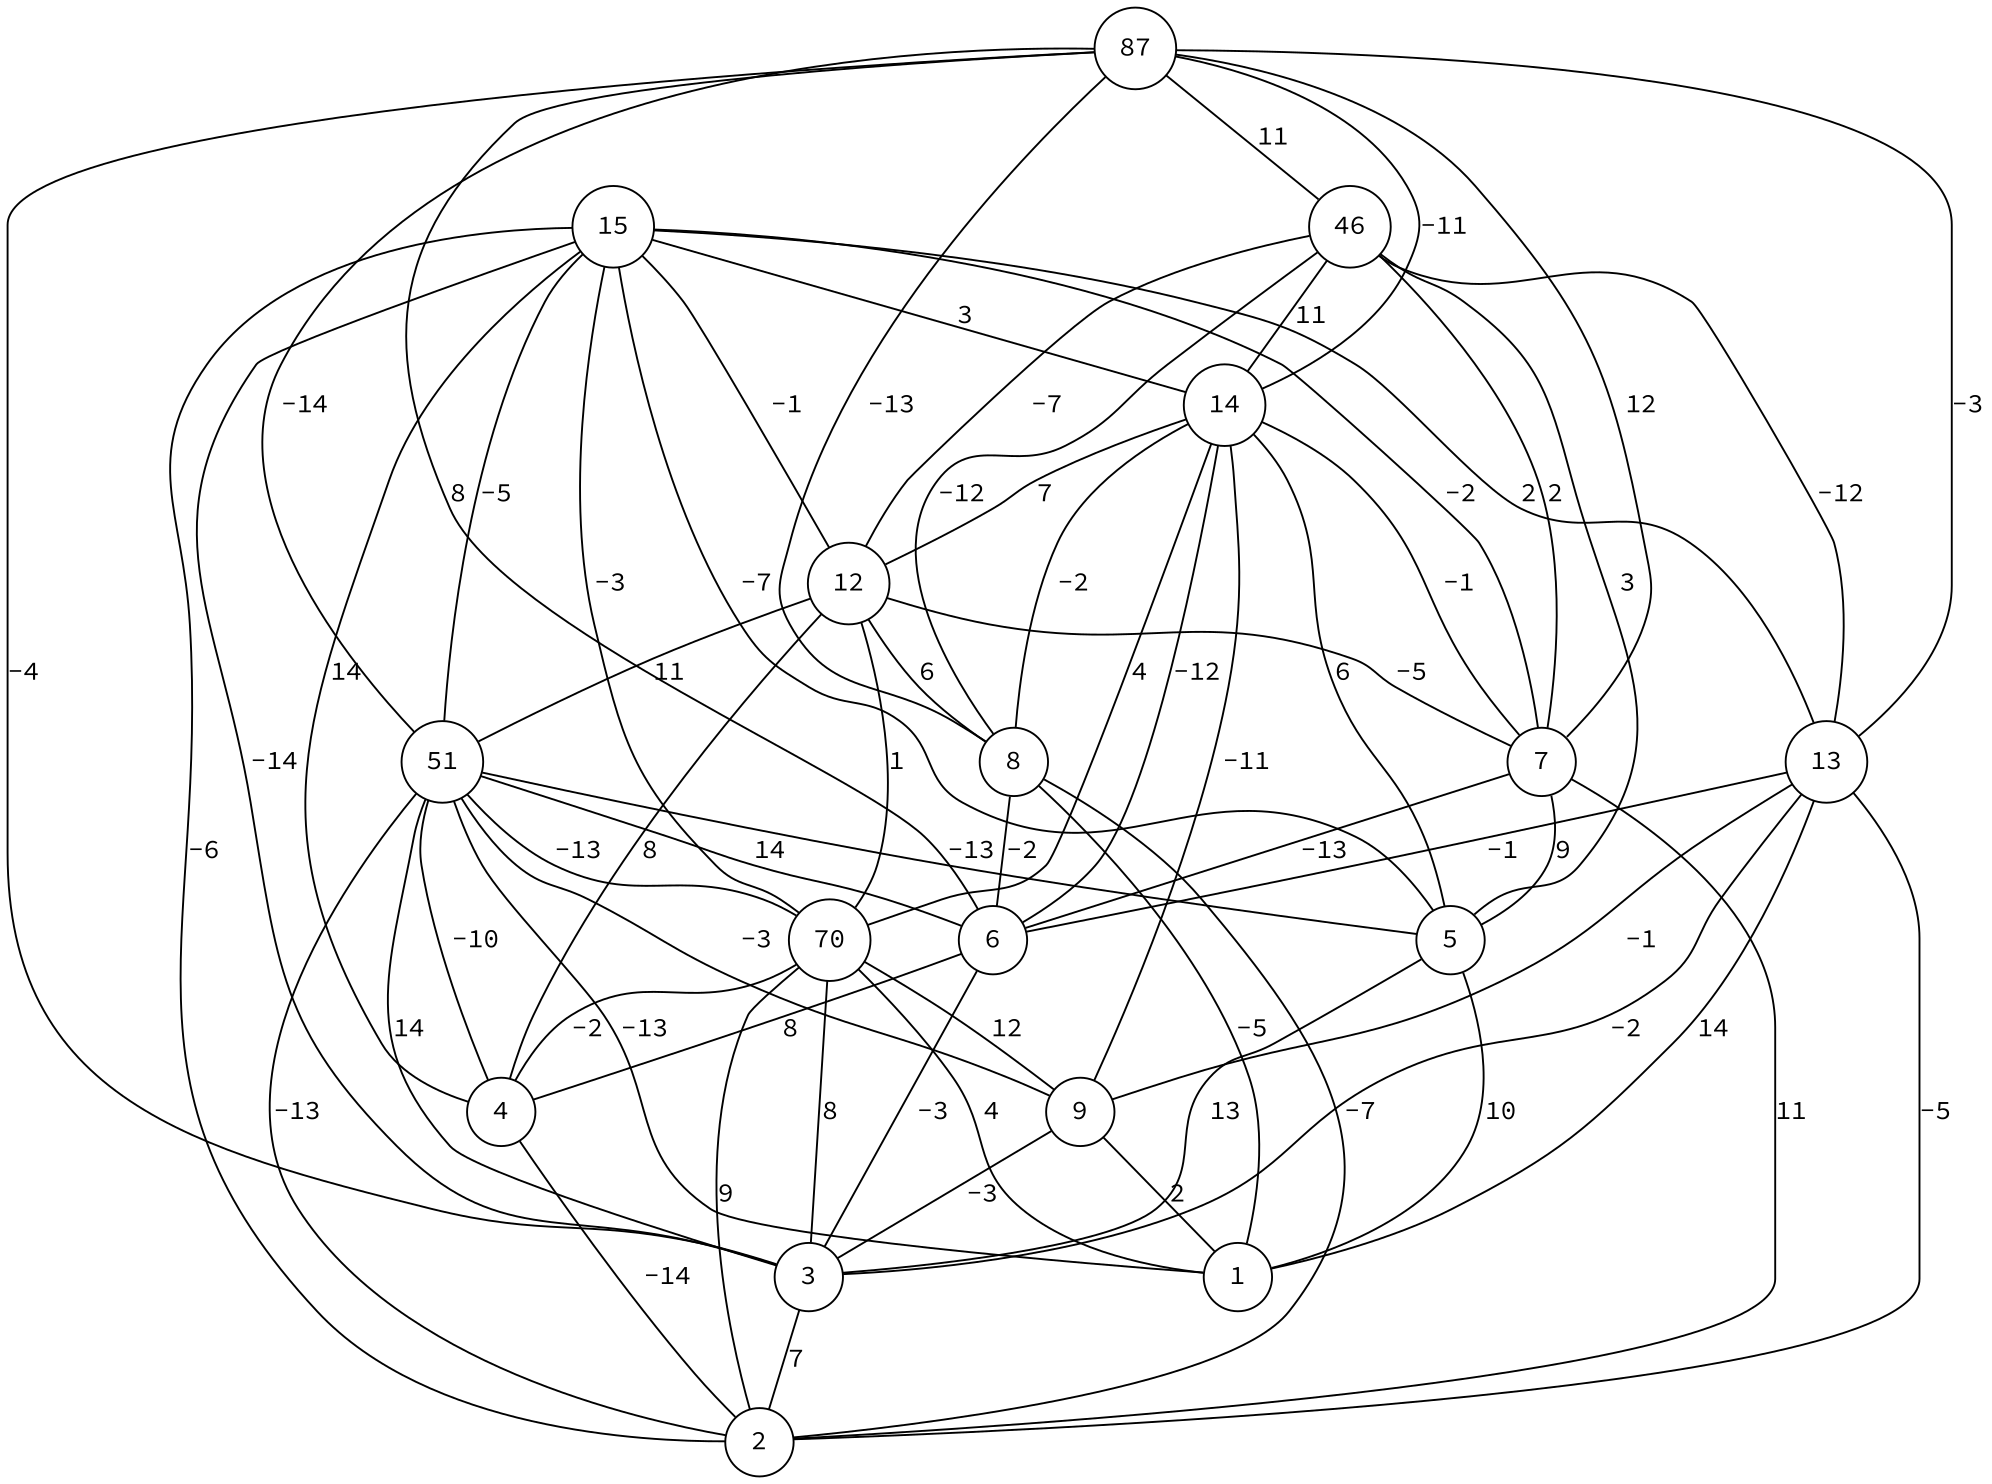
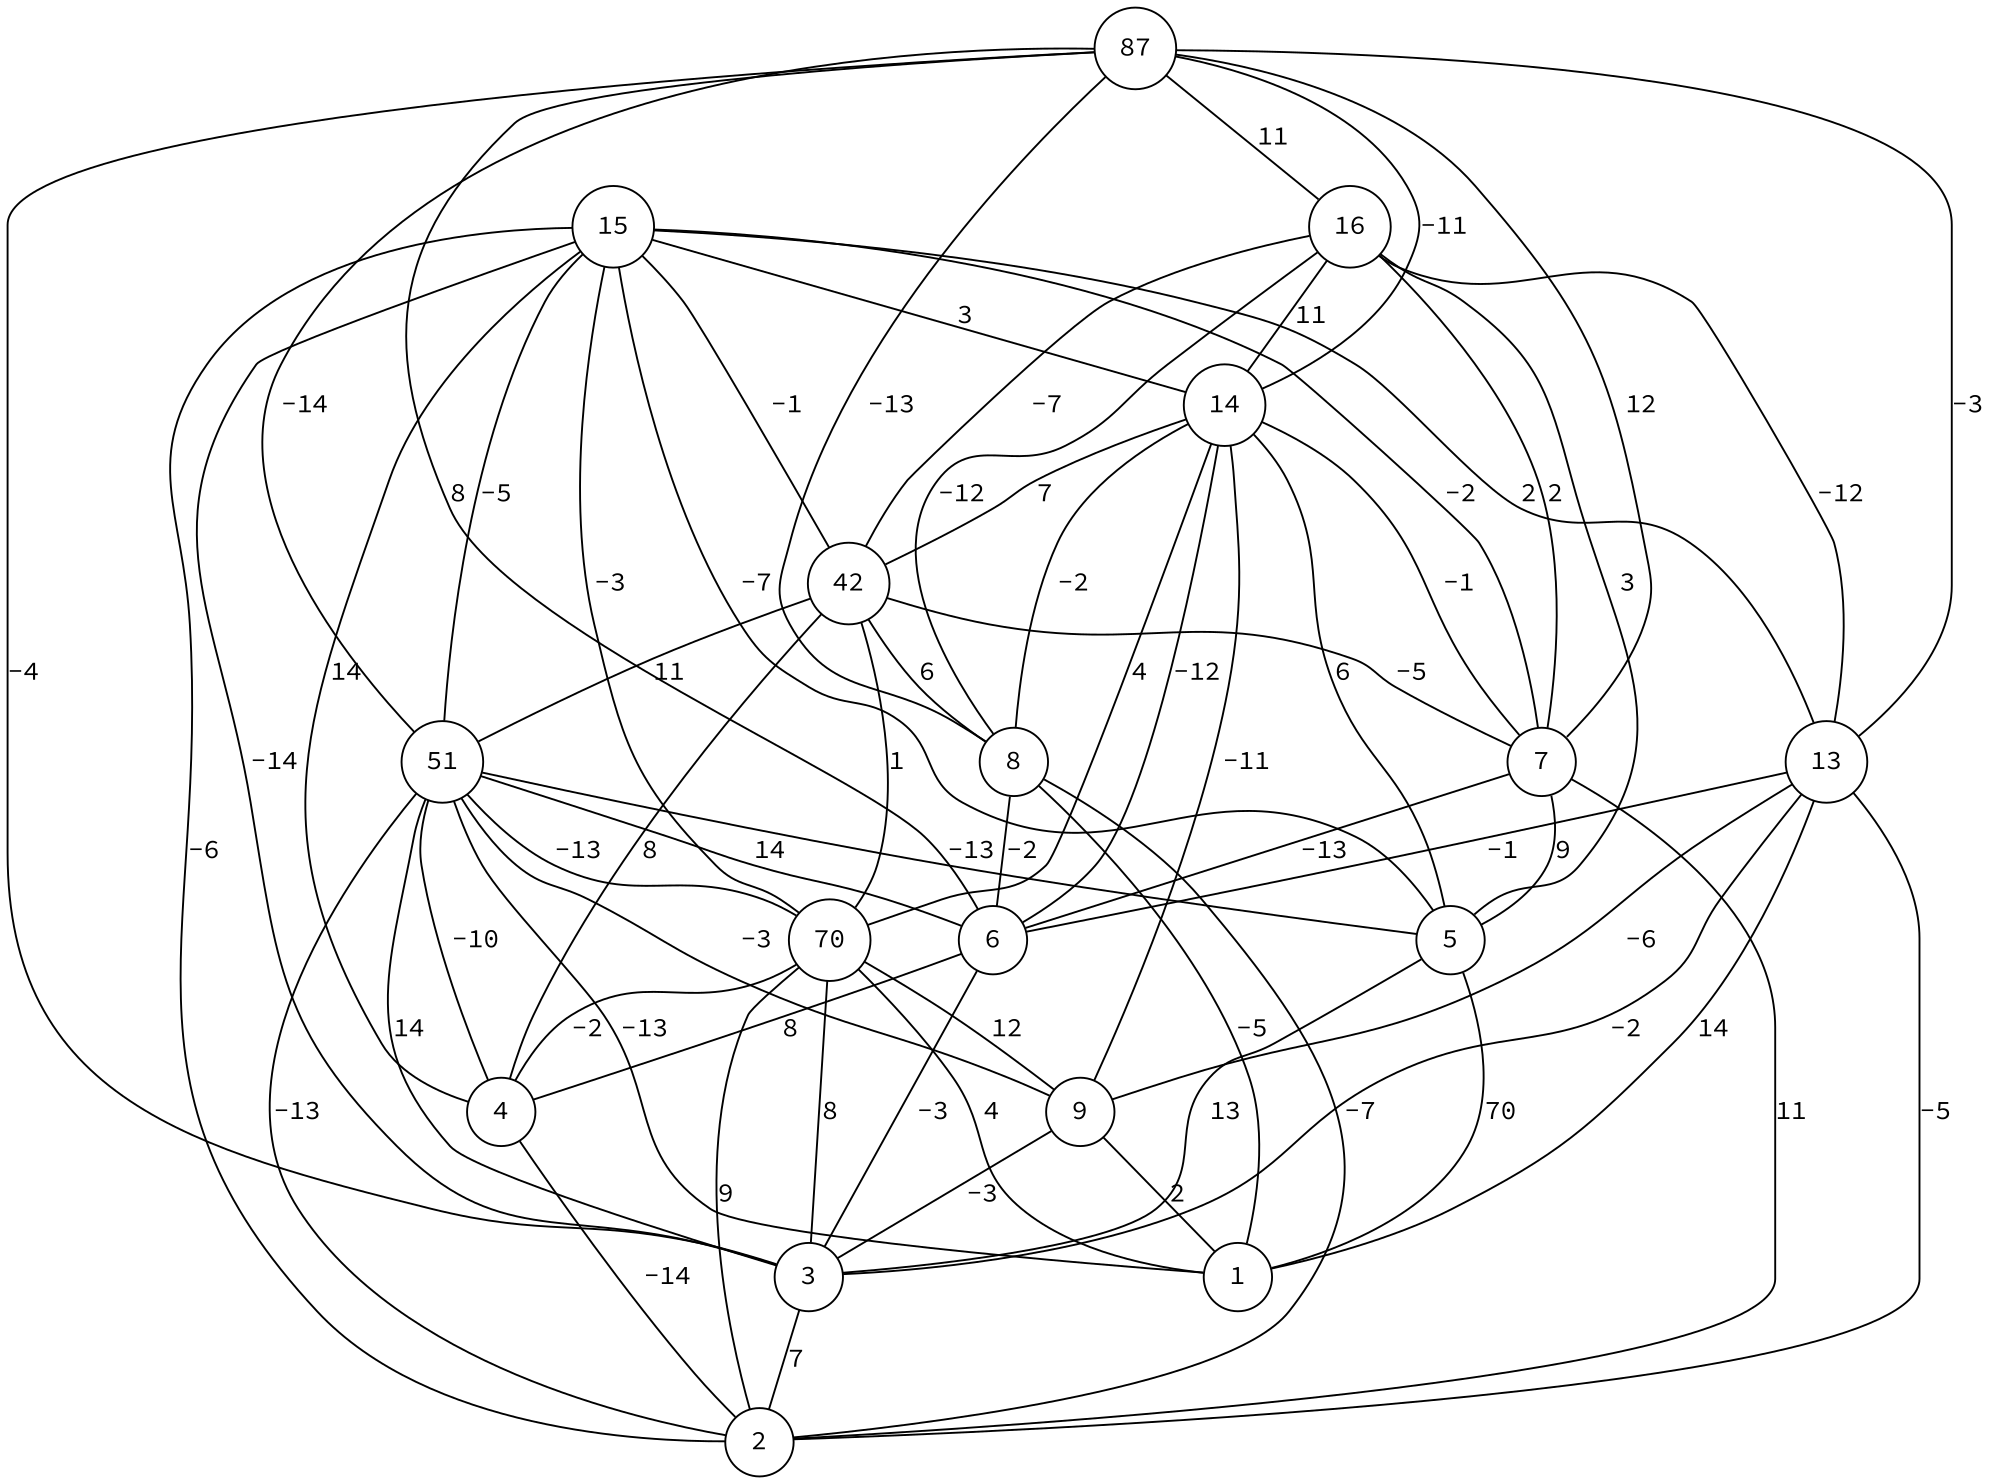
node "46": label "46" -> "16"
node "12": label "12" -> "42"
edge "13" -- "9": label "-1" -> "-6"
edge "5" -- "1": label "10" -> "70"
